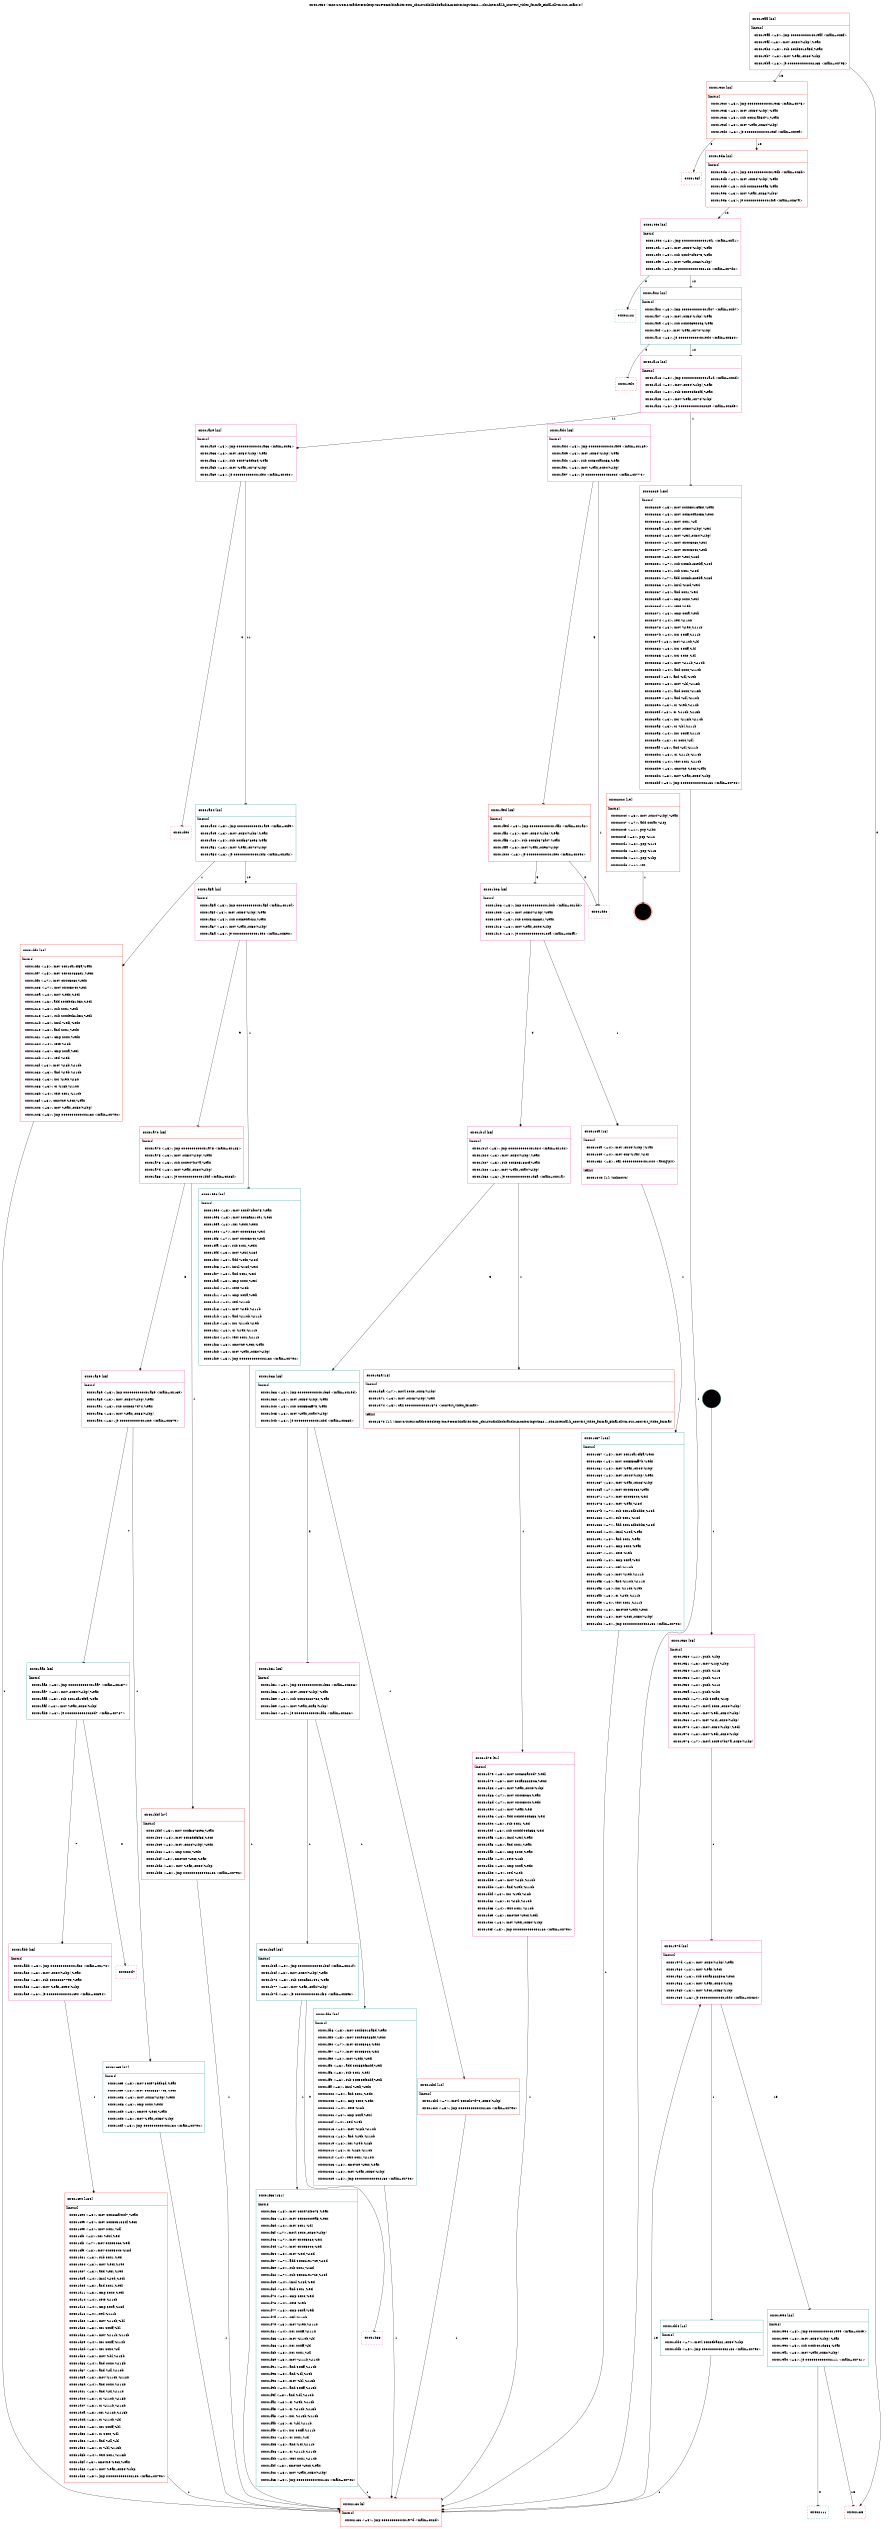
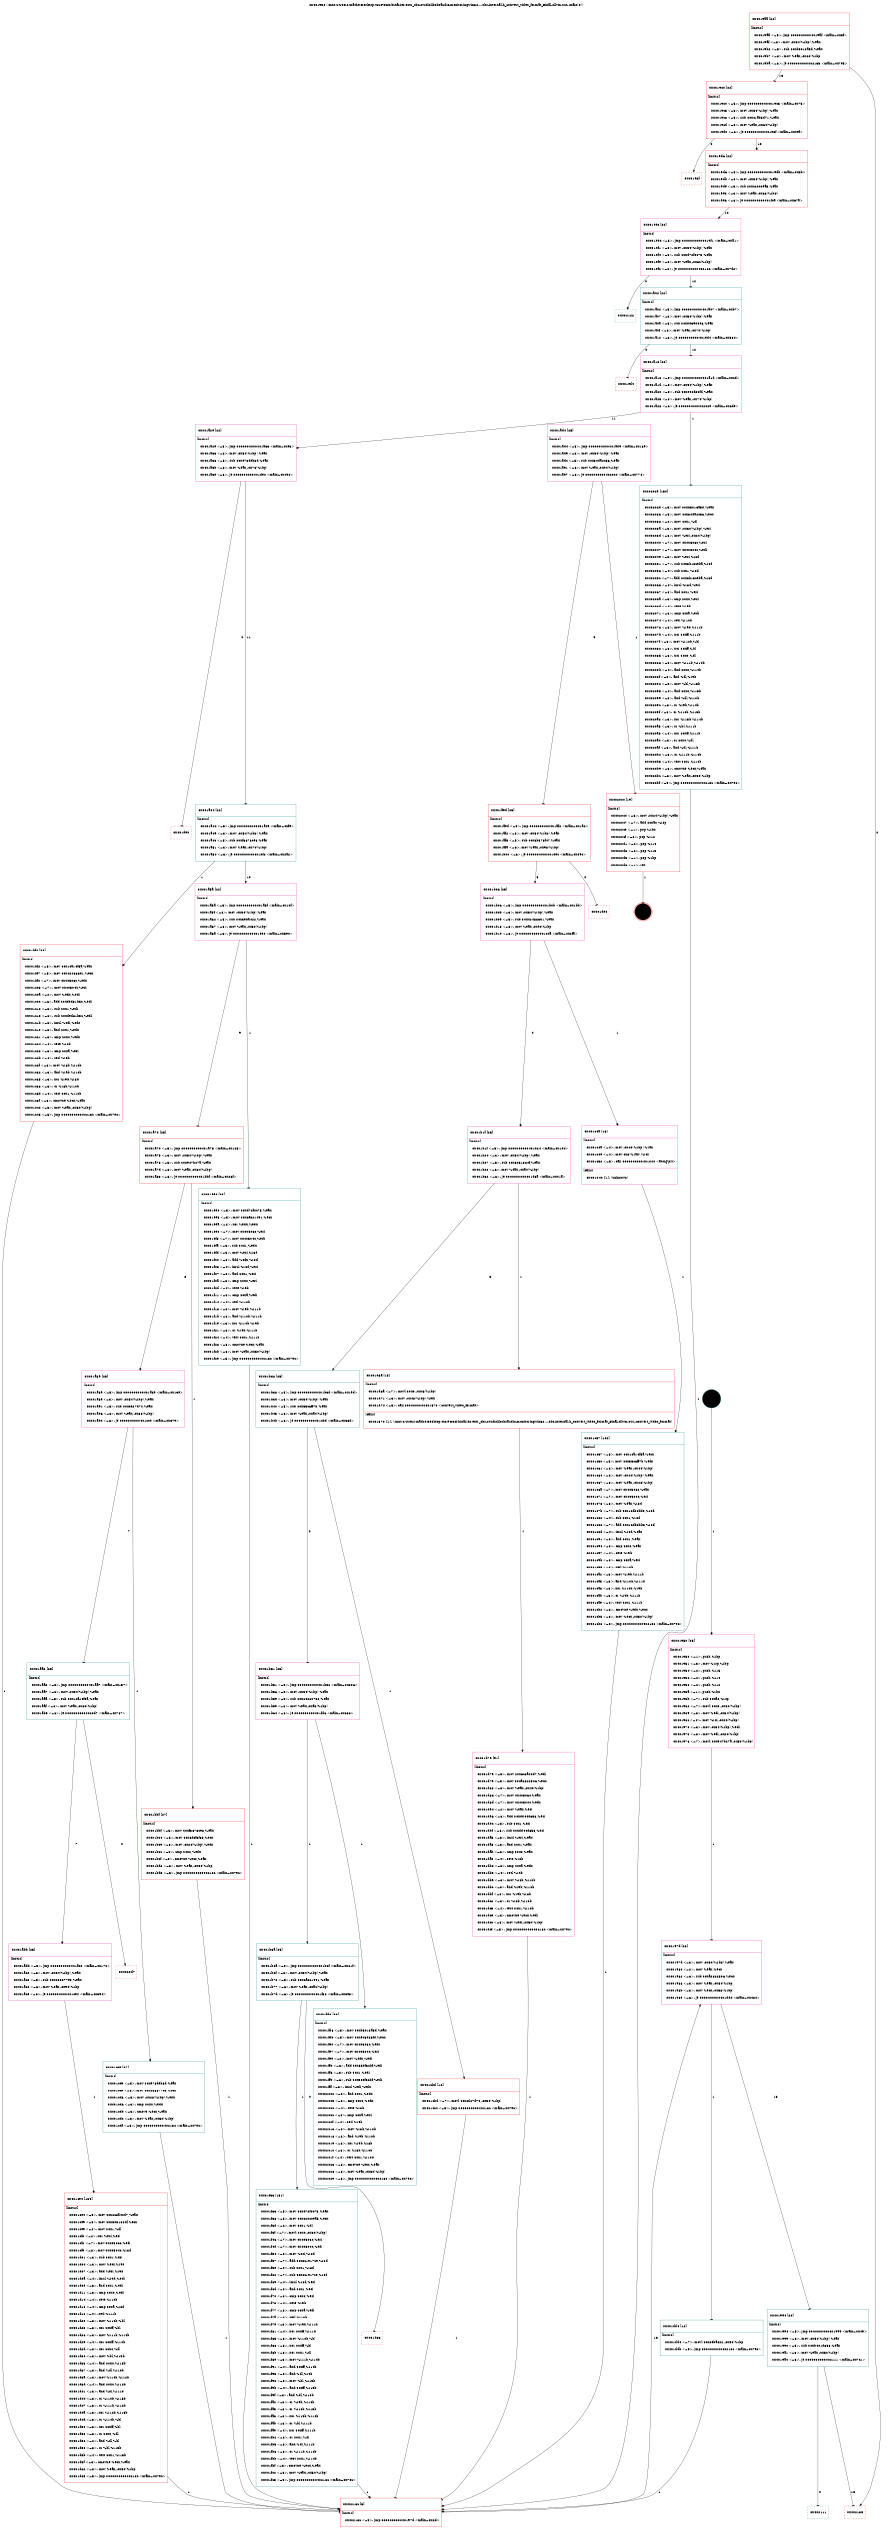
edge "0x401ad4 [25]" -> "0x401dec": now "0x401ad4 [25]" -> "0x4020c4 [19]"
edge "0x401aed [25]" -> "0x401b06 [25]": arrowhead tee -> normal
edge "0x401fd6 [88]" -> "0x40213c [5]": removed, label "1"
